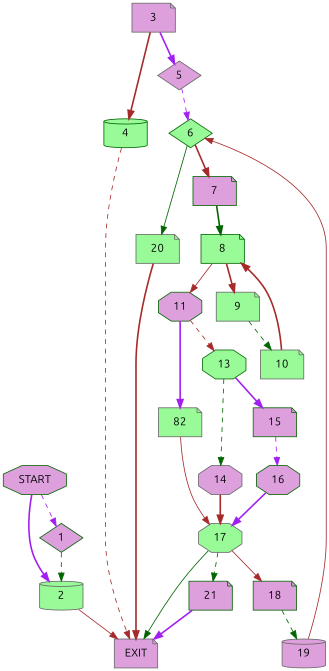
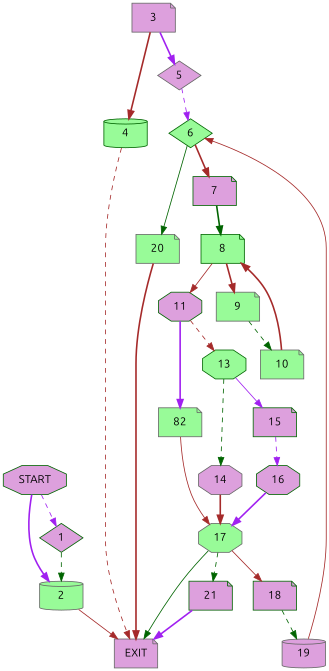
edge "13" -> "15": style bold -> solid
